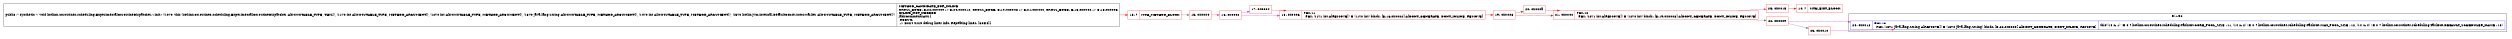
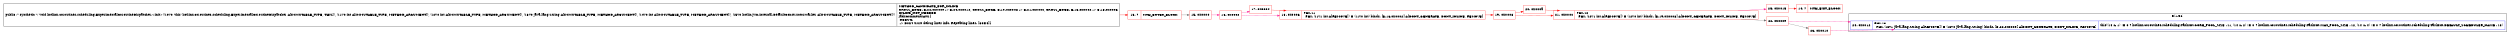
node "13: ?": text "MTH_METHOD_BLOCK" -> "MTH_ENTER_BLOCK"
